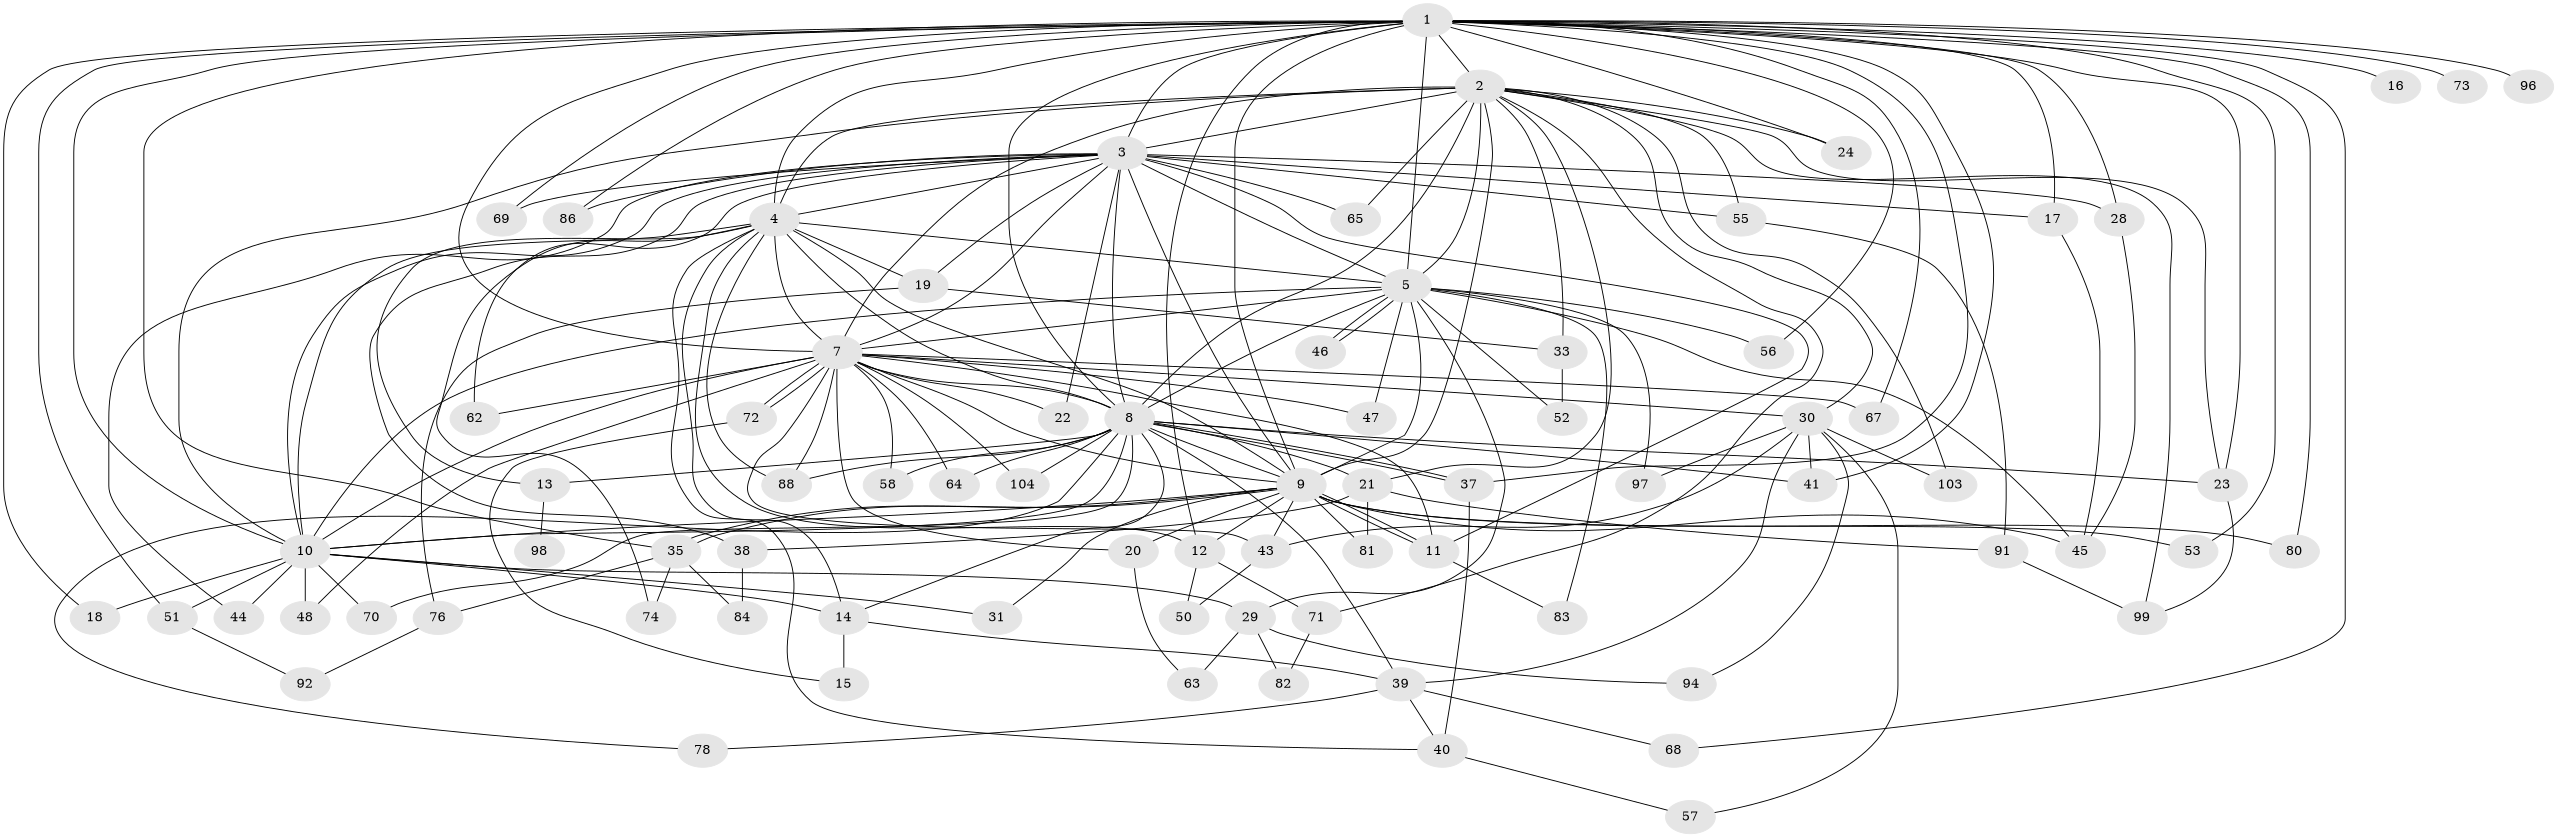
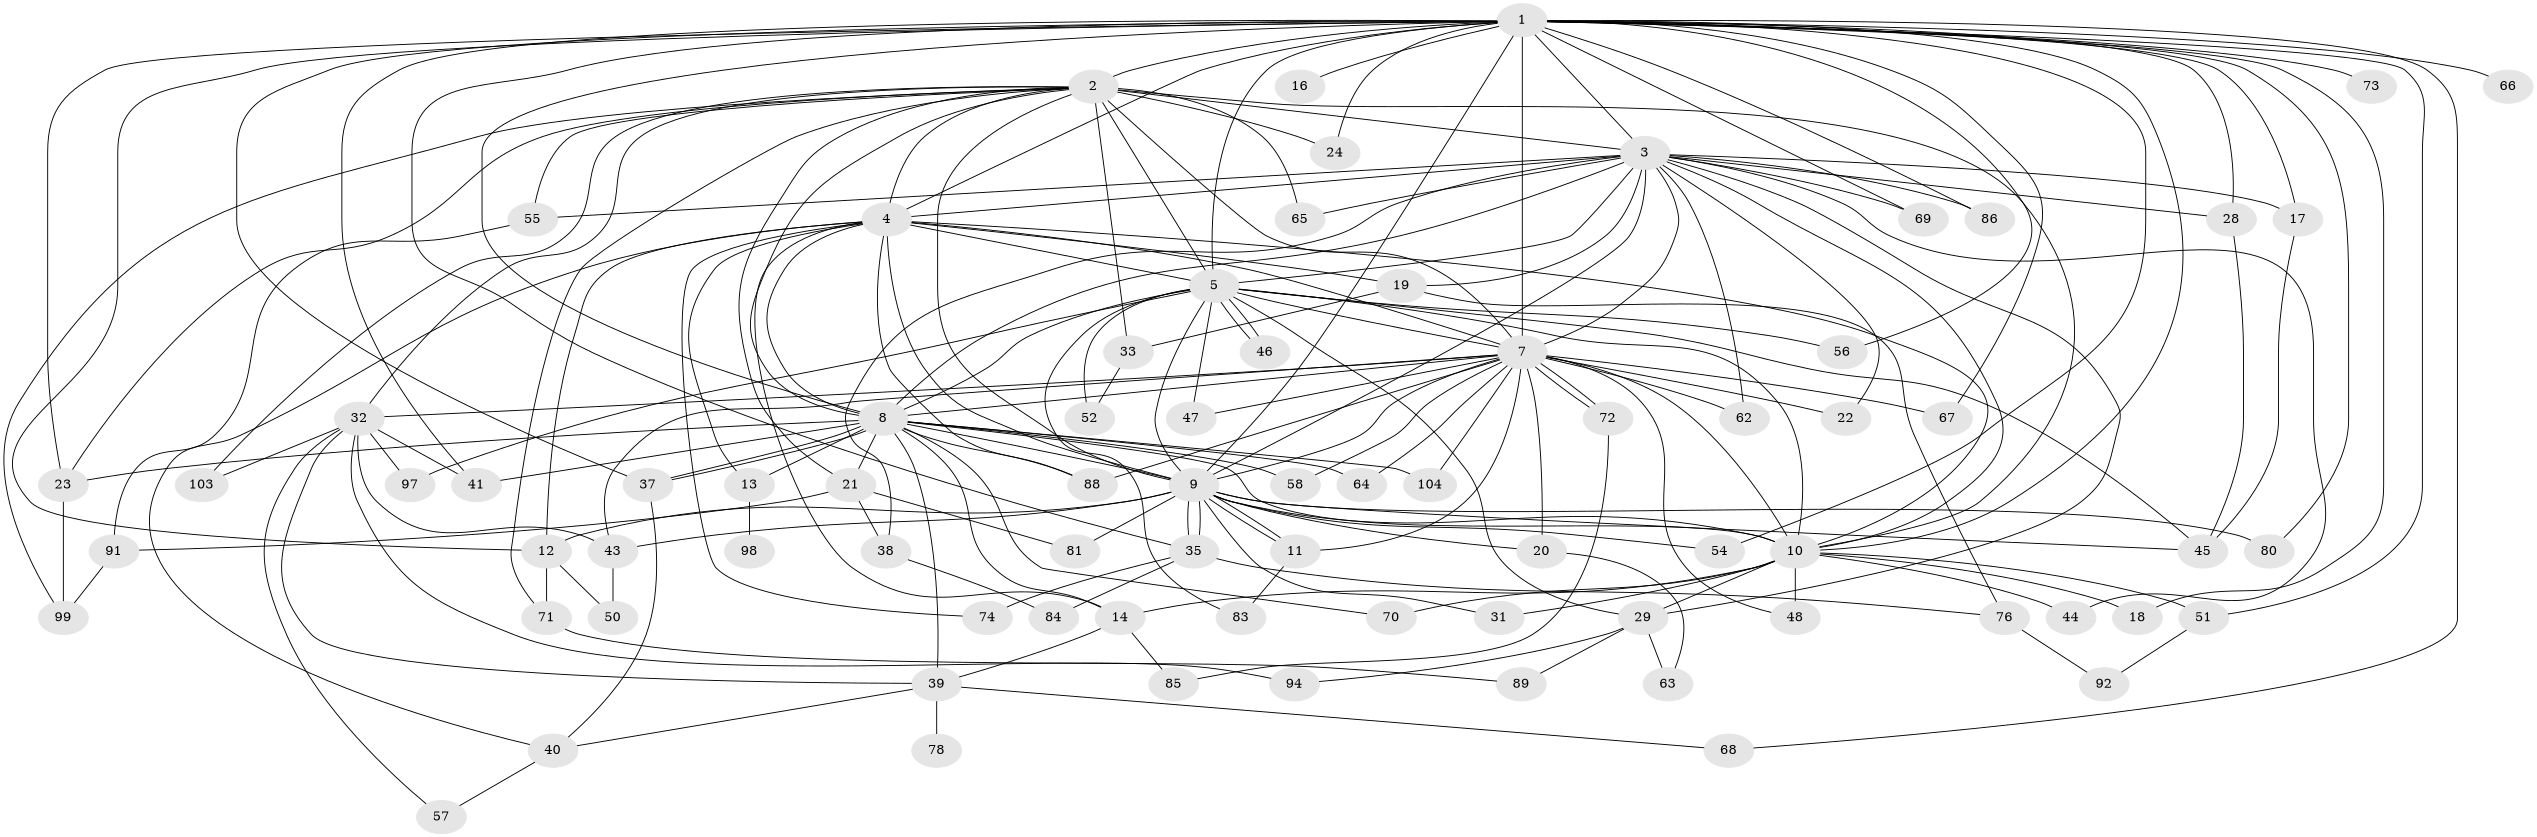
node "96": label "96" -> "66"
edge "3" -- "11": now "3" -- "29"
node "30": label "30" -> "32"
edge "8" -- "78": removed
node "53": label "53" -> "54"
node "15": label "15" -> "85"
node "82": label "82" -> "89"
